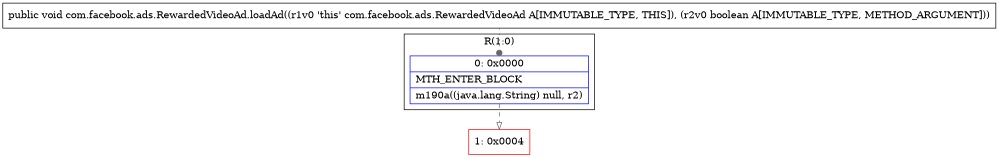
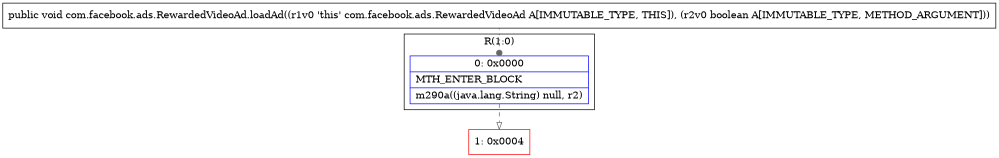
node "0: 0x0000": text "m190a((java.lang.String) null, r2)" -> "m290a((java.lang.String) null, r2)"
